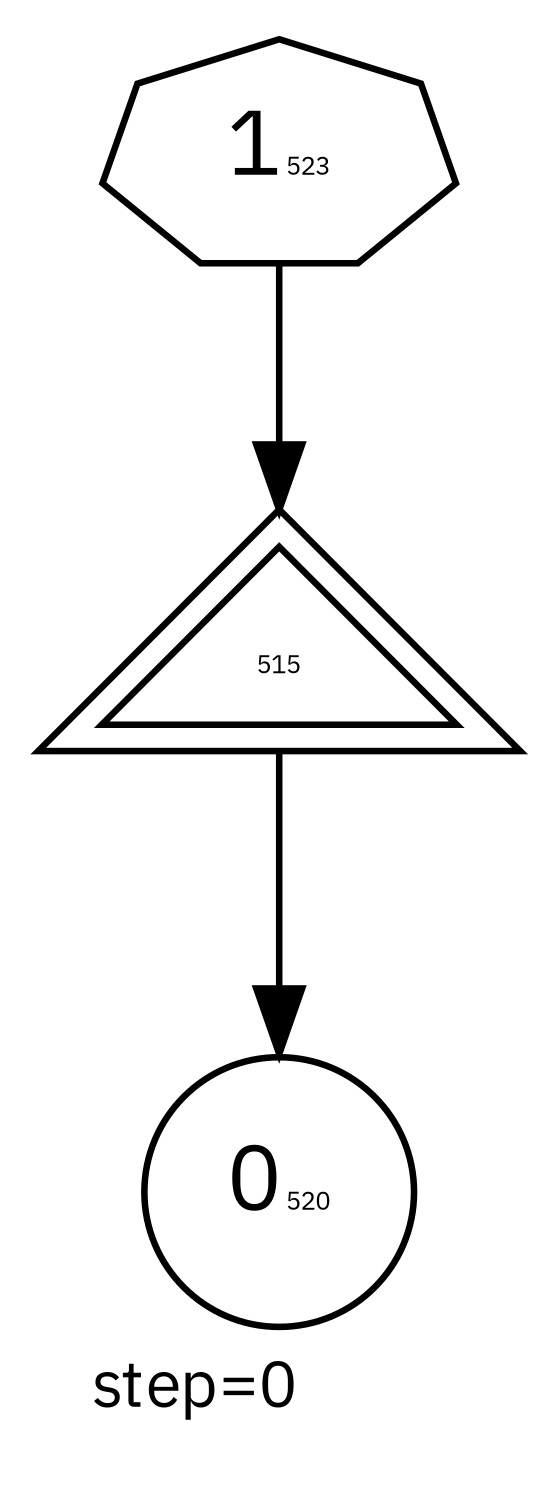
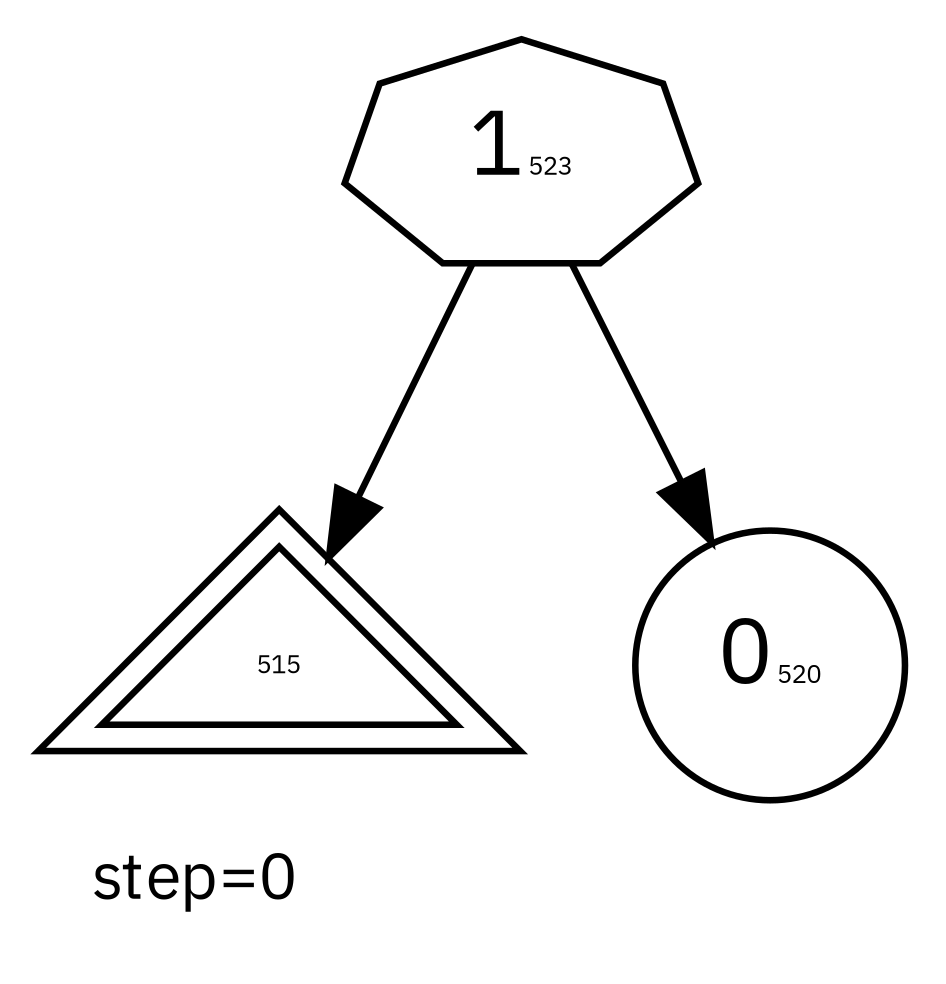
edge "515" -> "0": now "1" -> "0"
